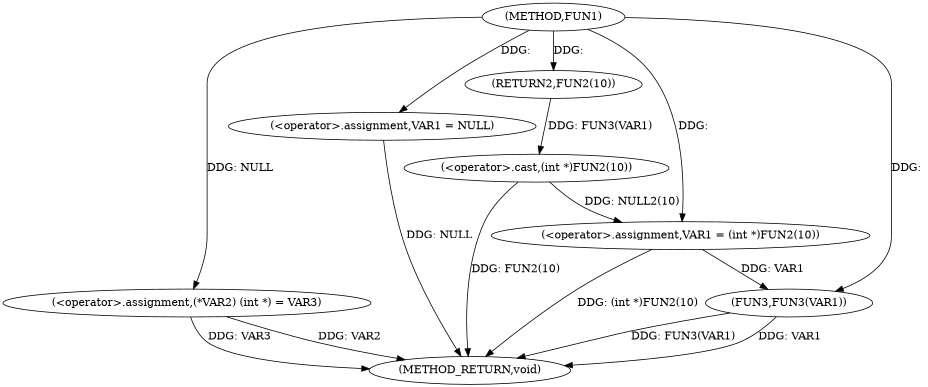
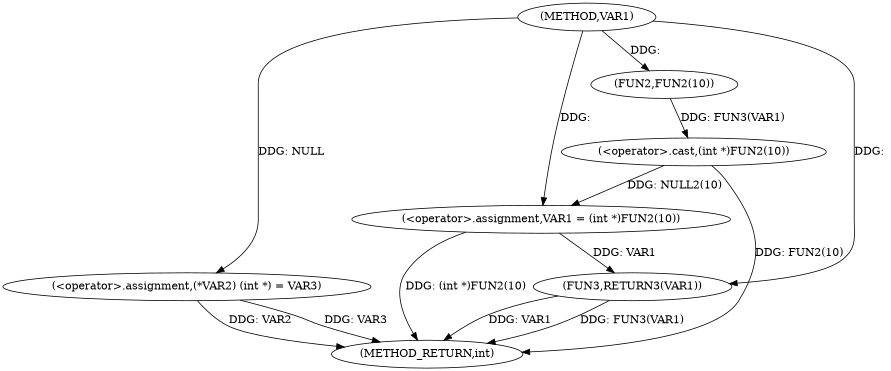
node "(METHOD,FUN1)": label "(METHOD,FUN1)" -> "(METHOD,VAR1)"
node "(RETURN2,FUN2(10))": label "(RETURN2,FUN2(10))" -> "(FUN2,FUN2(10))"
node "(<operator>.assignment,VAR1 = NULL)": removed
node "(FUN3,FUN3(VAR1))": label "(FUN3,FUN3(VAR1))" -> "(FUN3,RETURN3(VAR1))"
node "(METHOD_RETURN,void)": label "(METHOD_RETURN,void)" -> "(METHOD_RETURN,int)"
